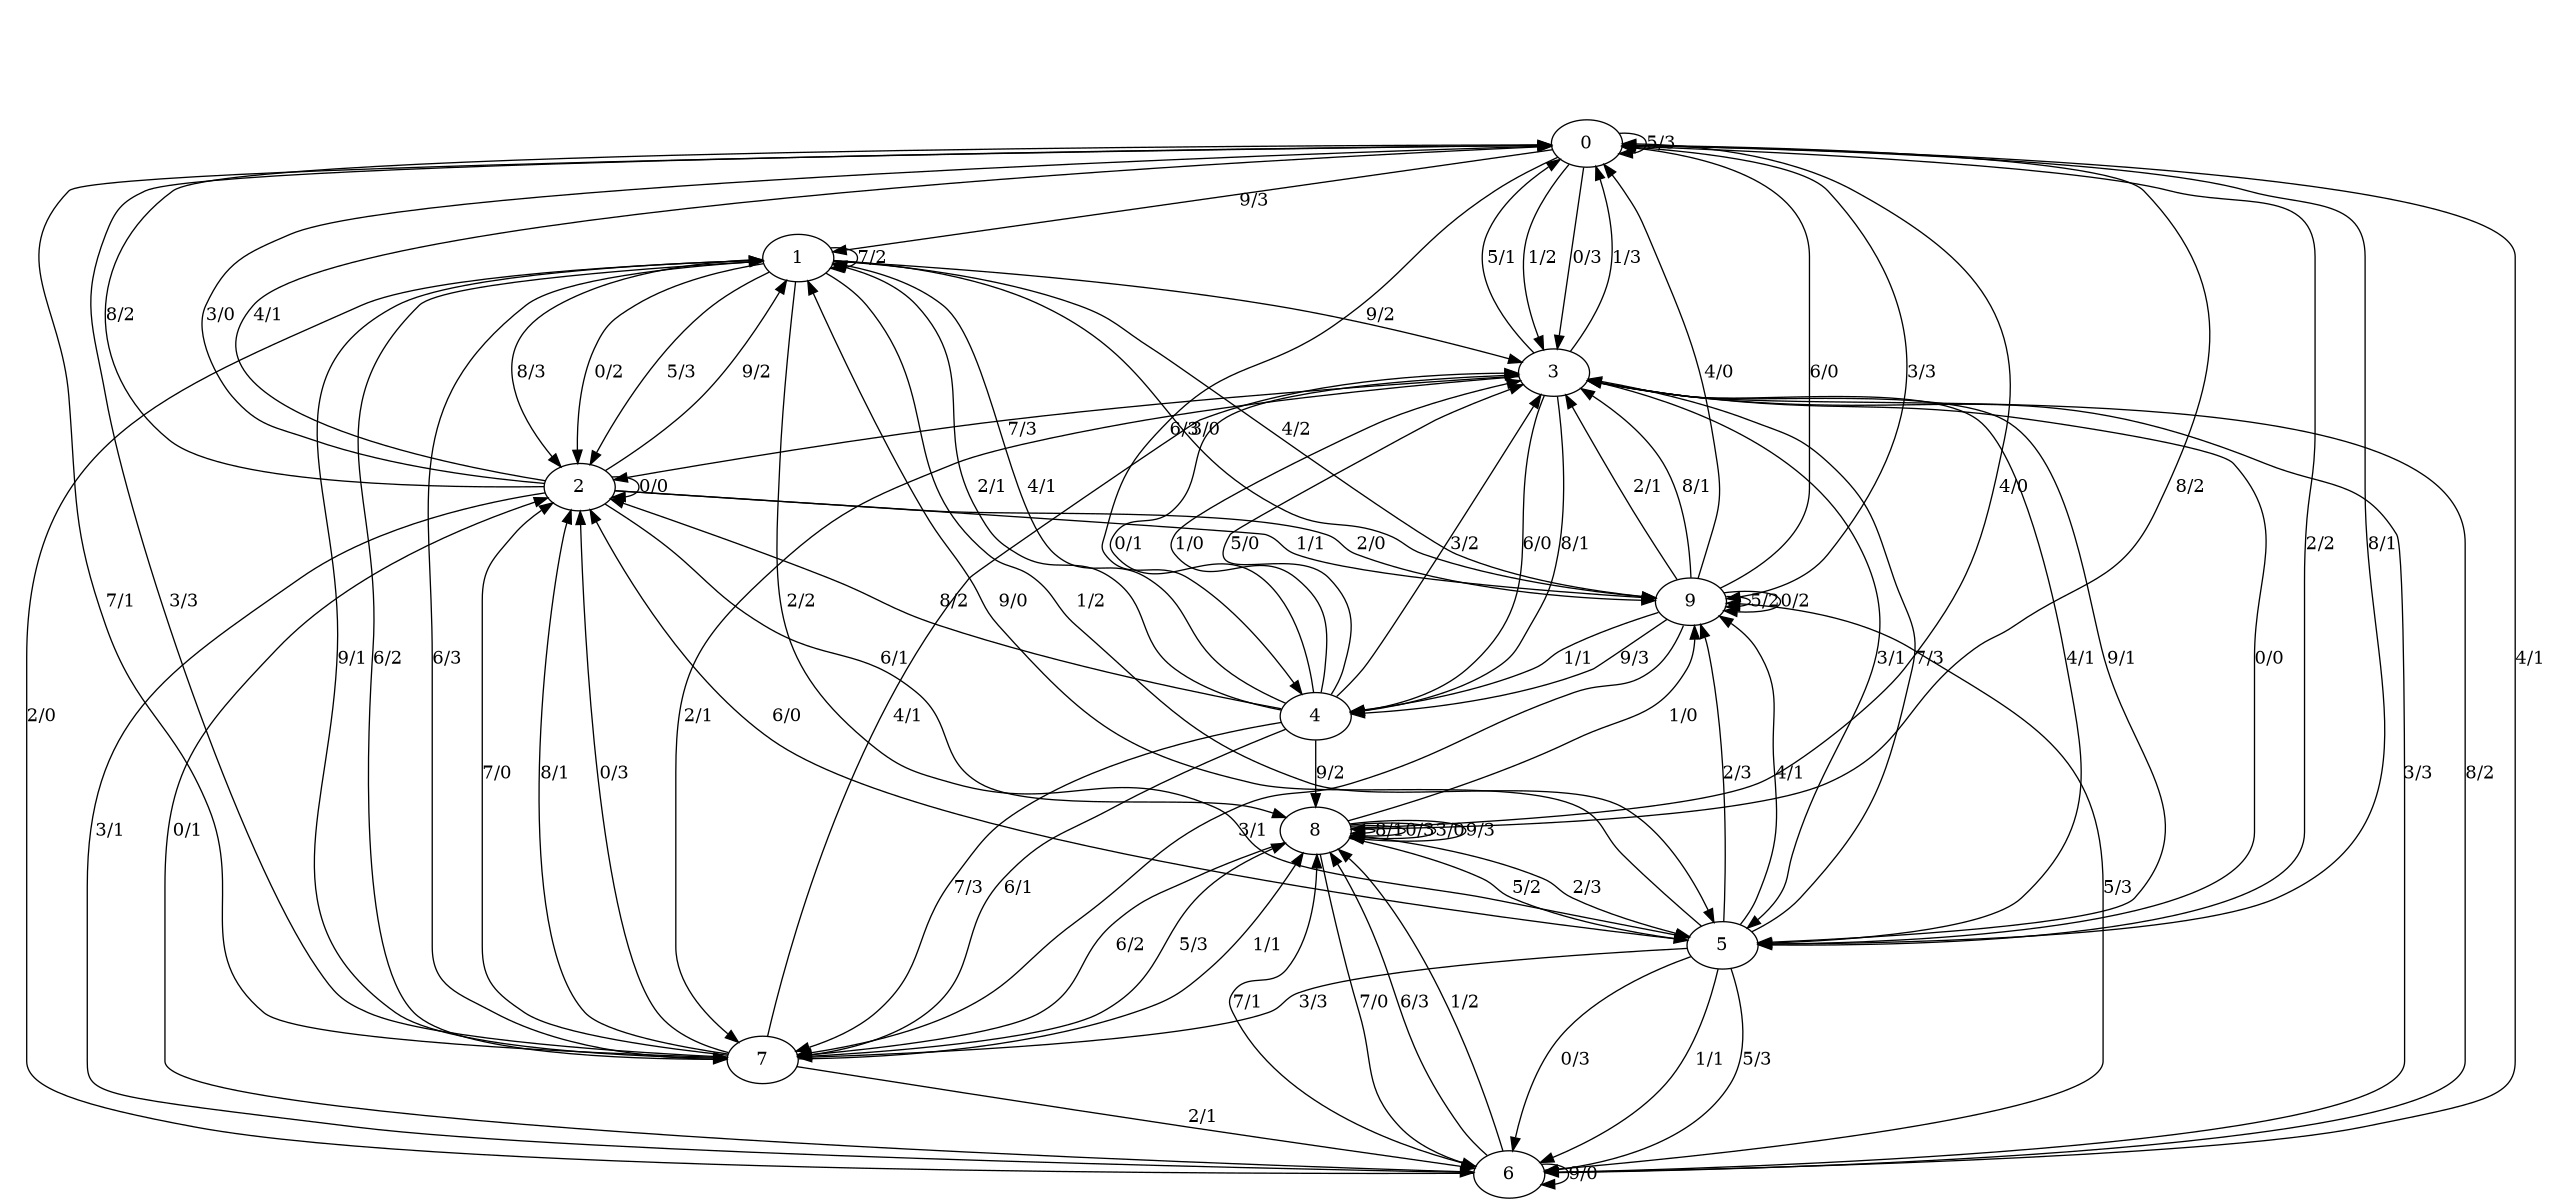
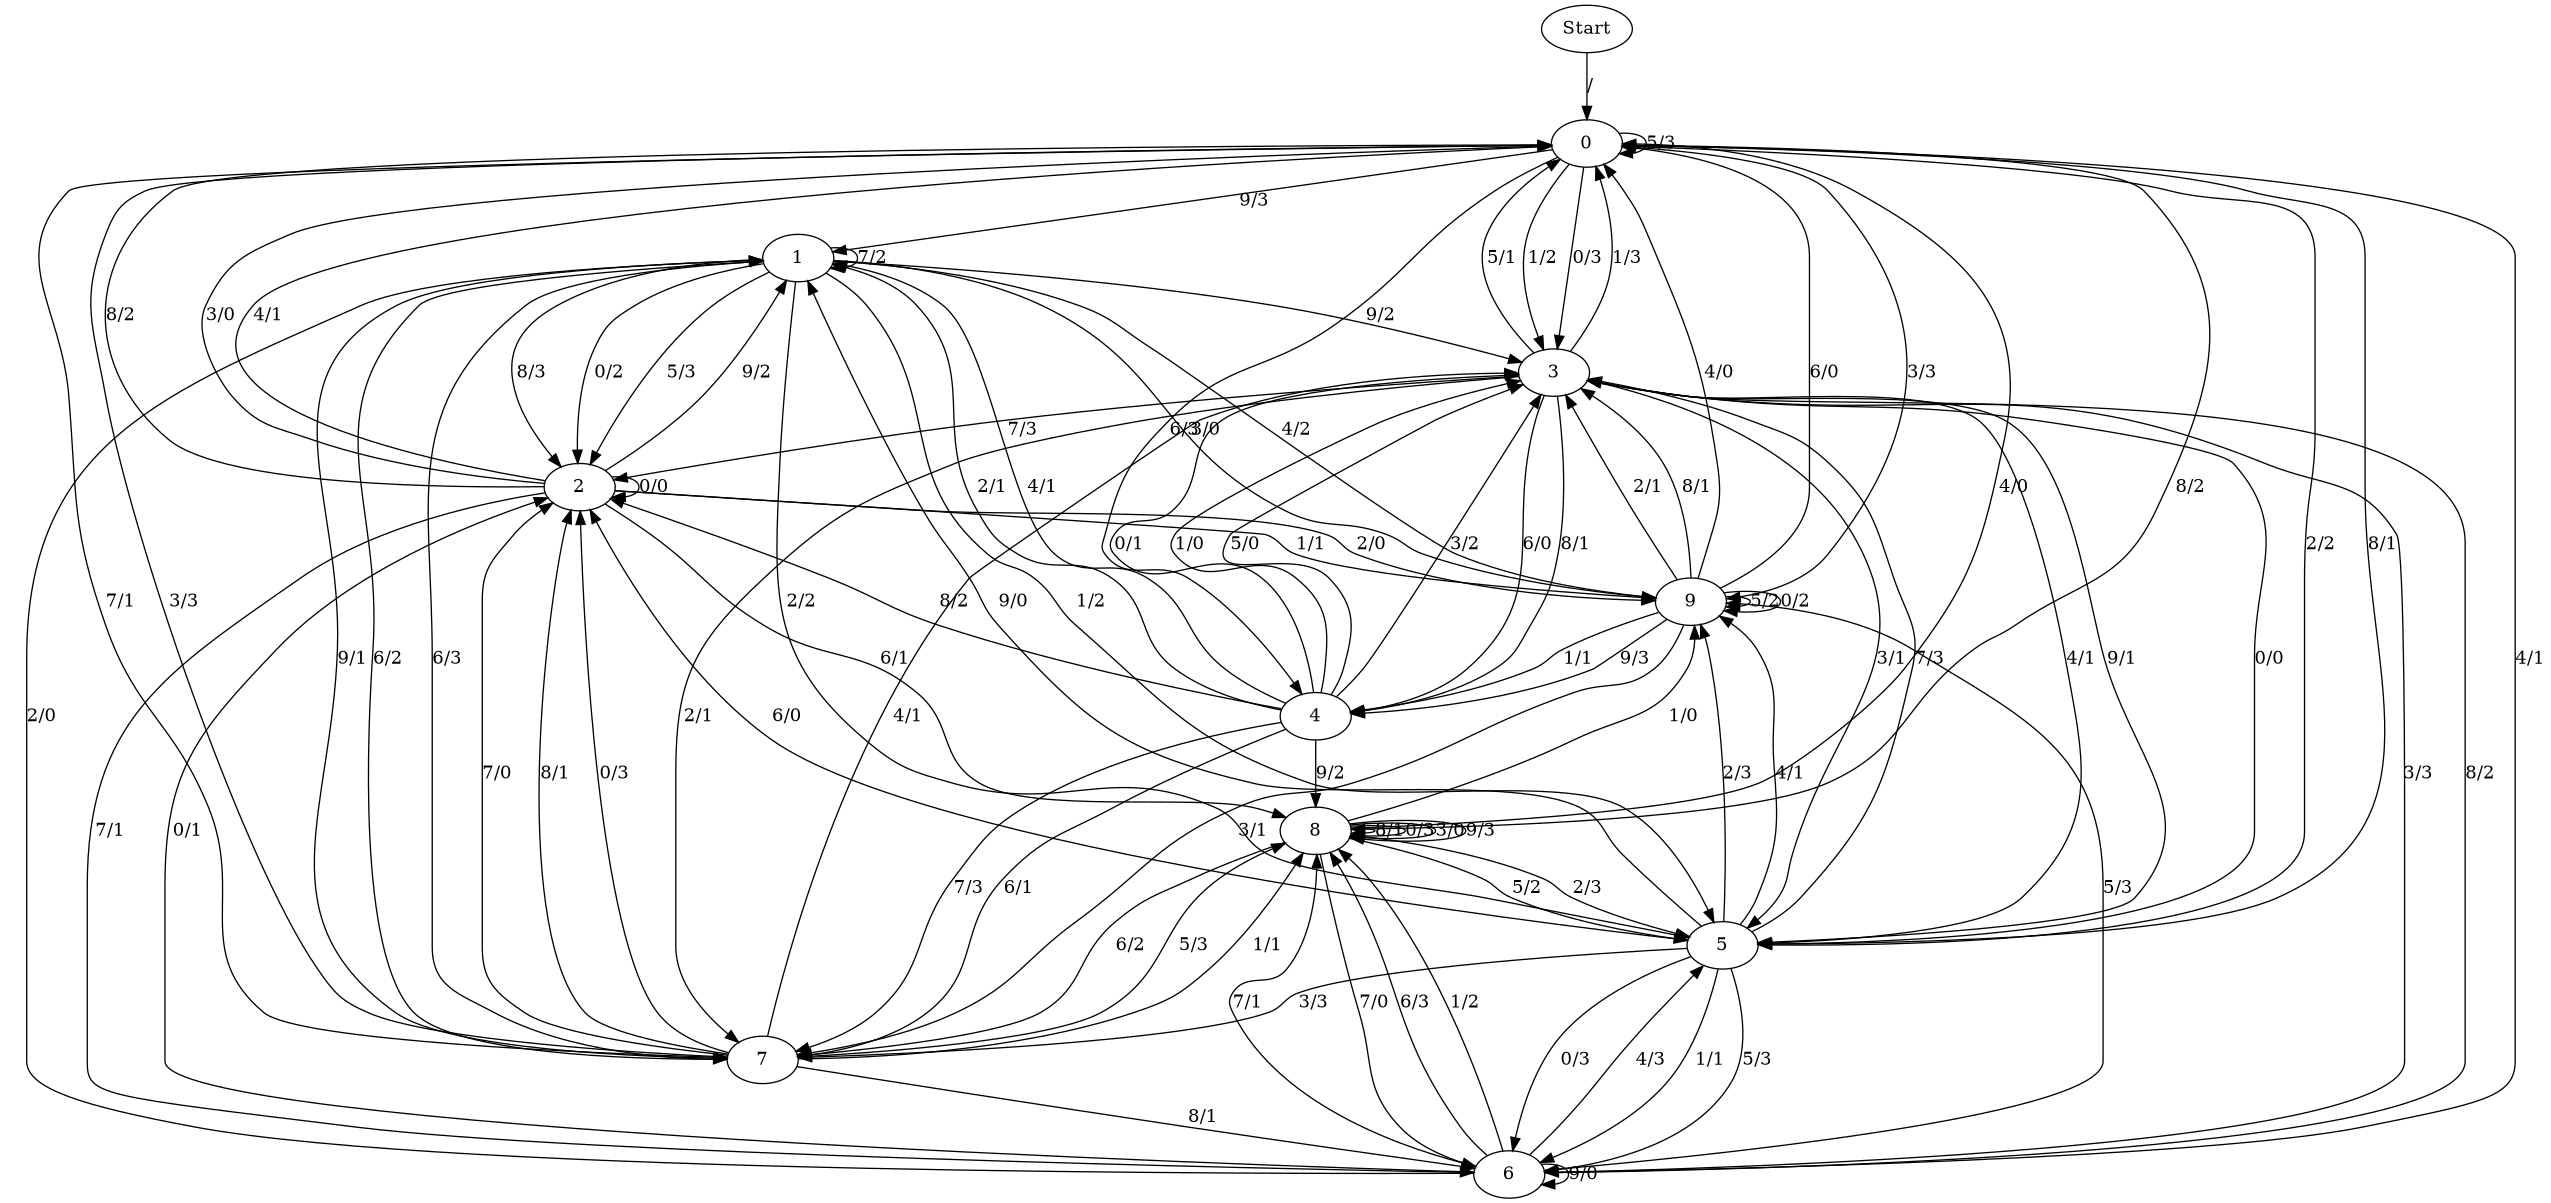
node "Start": added
edge "2" -> "6": label "3/1" -> "7/1"
edge "6" -> "5": added, label "4/3"
edge "7" -> "6": label "2/1" -> "8/1"
